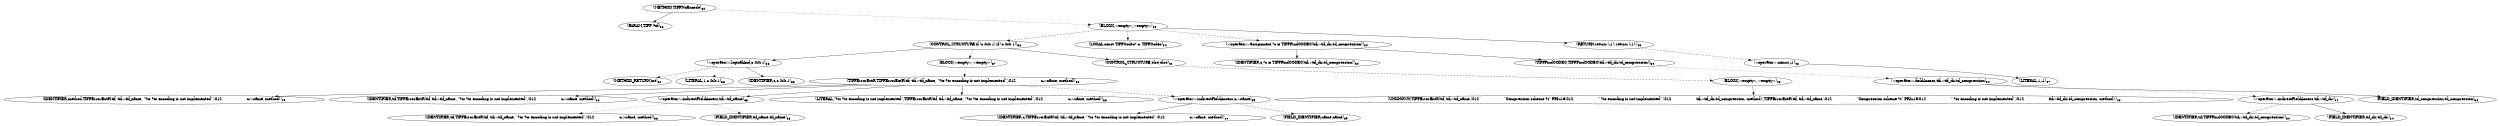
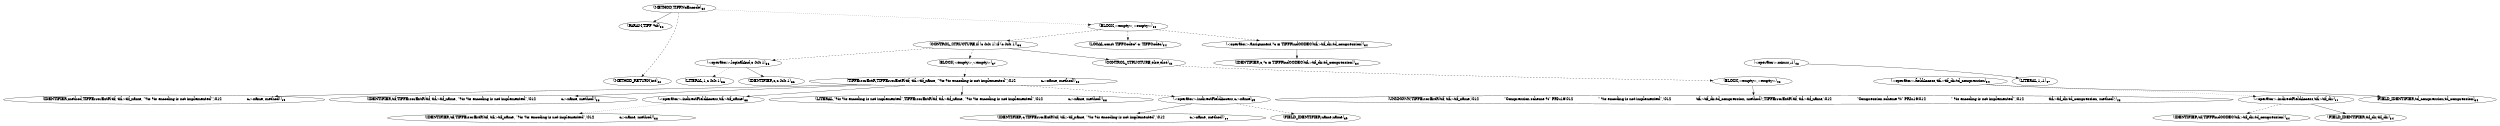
node "(RETURN,return (-1);,return (-1);)": removed
edge "(CONTROL_STRUCTURE,if (c && 1),if (c && 1))" -> "(<operator>.logicalAnd,c && 1)": style solid -> dashed
node "(TIFFFindCODEC,TIFFFindCODEC(tif->tif_dir.td_compression))": removed
edge "(<operator>.logicalAnd,c && 1)" -> "(METHOD_RETURN,int)": now "(METHOD,TIFFNoEncode)" -> "(METHOD_RETURN,int)"
node "(FIELD_IDENTIFIER,tif_name,tif_name)": removed
